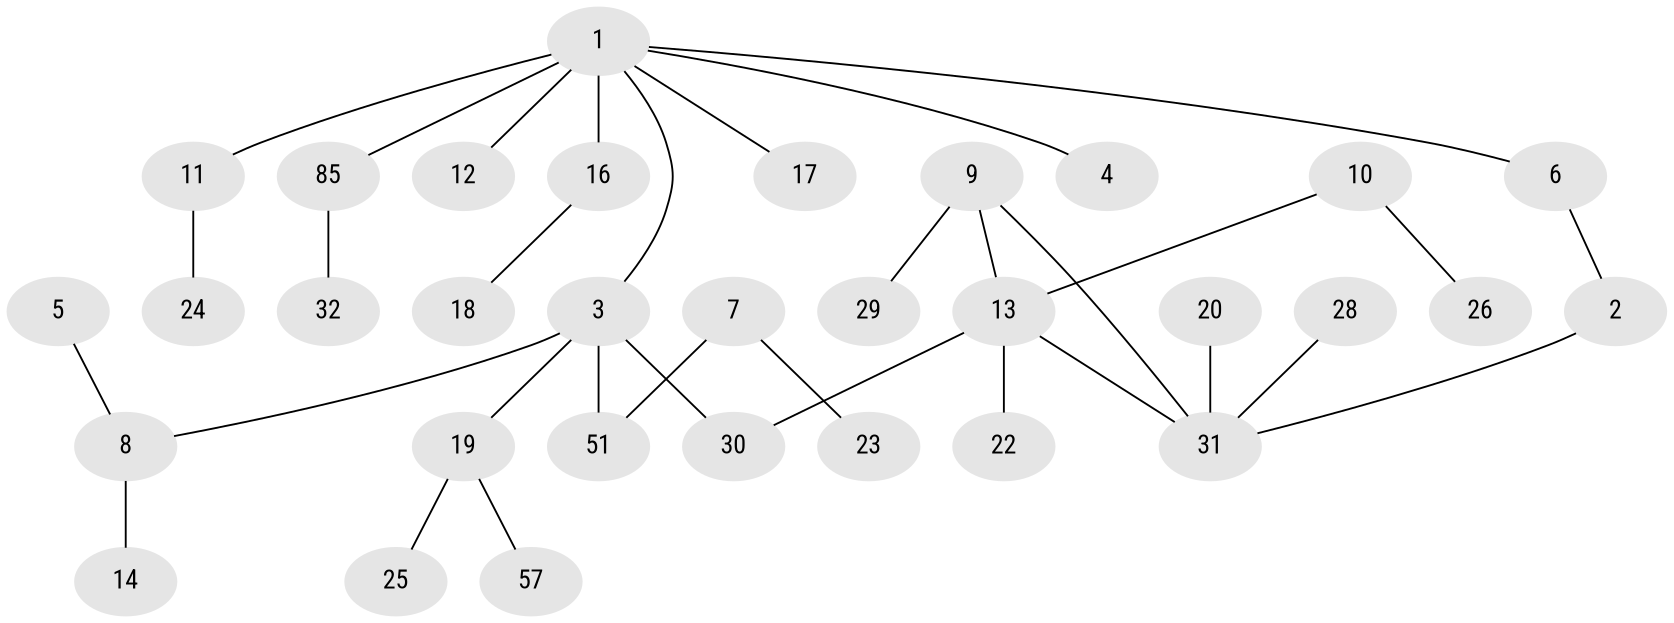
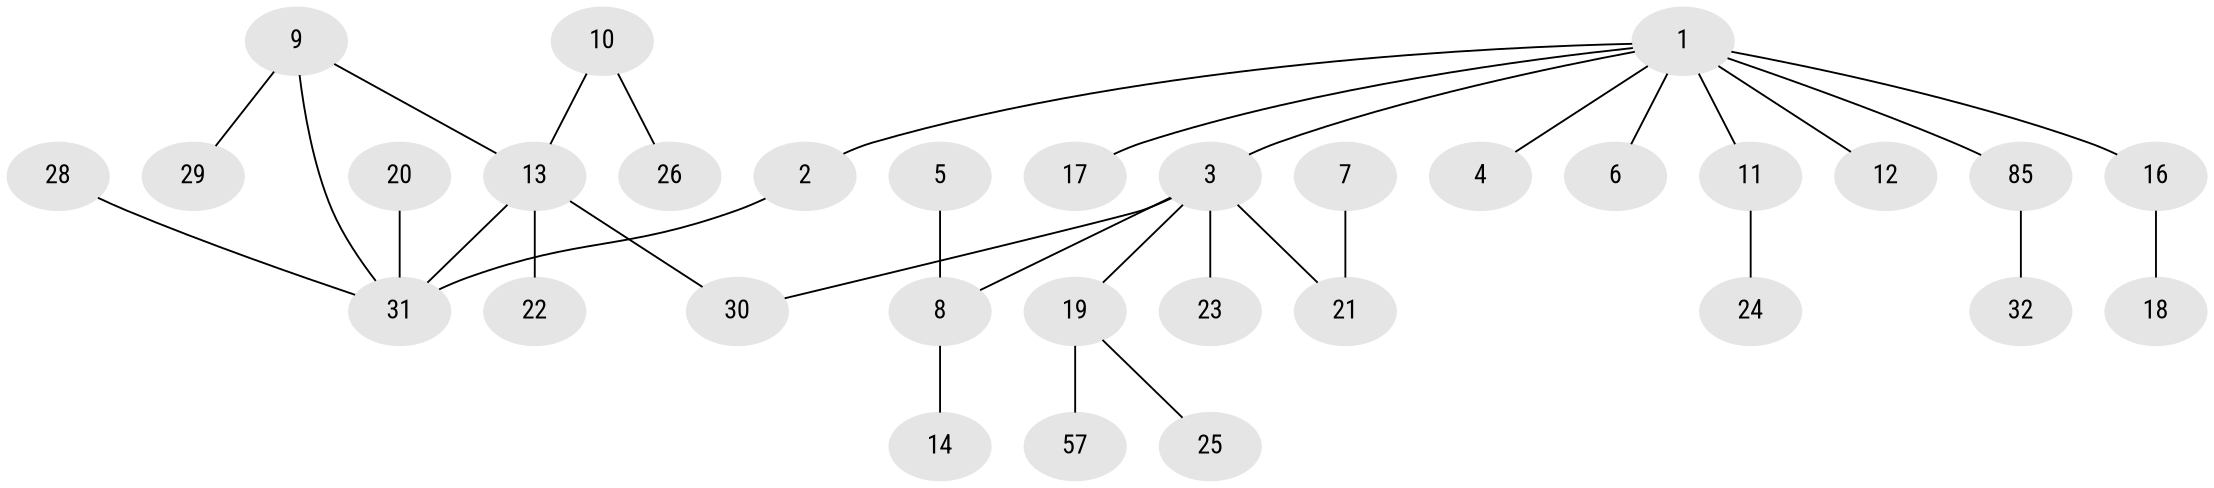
edge "6" -- "2": now "1" -- "2"
edge "7" -- "23": now "3" -- "23"
node "51": label "51" -> "21"
